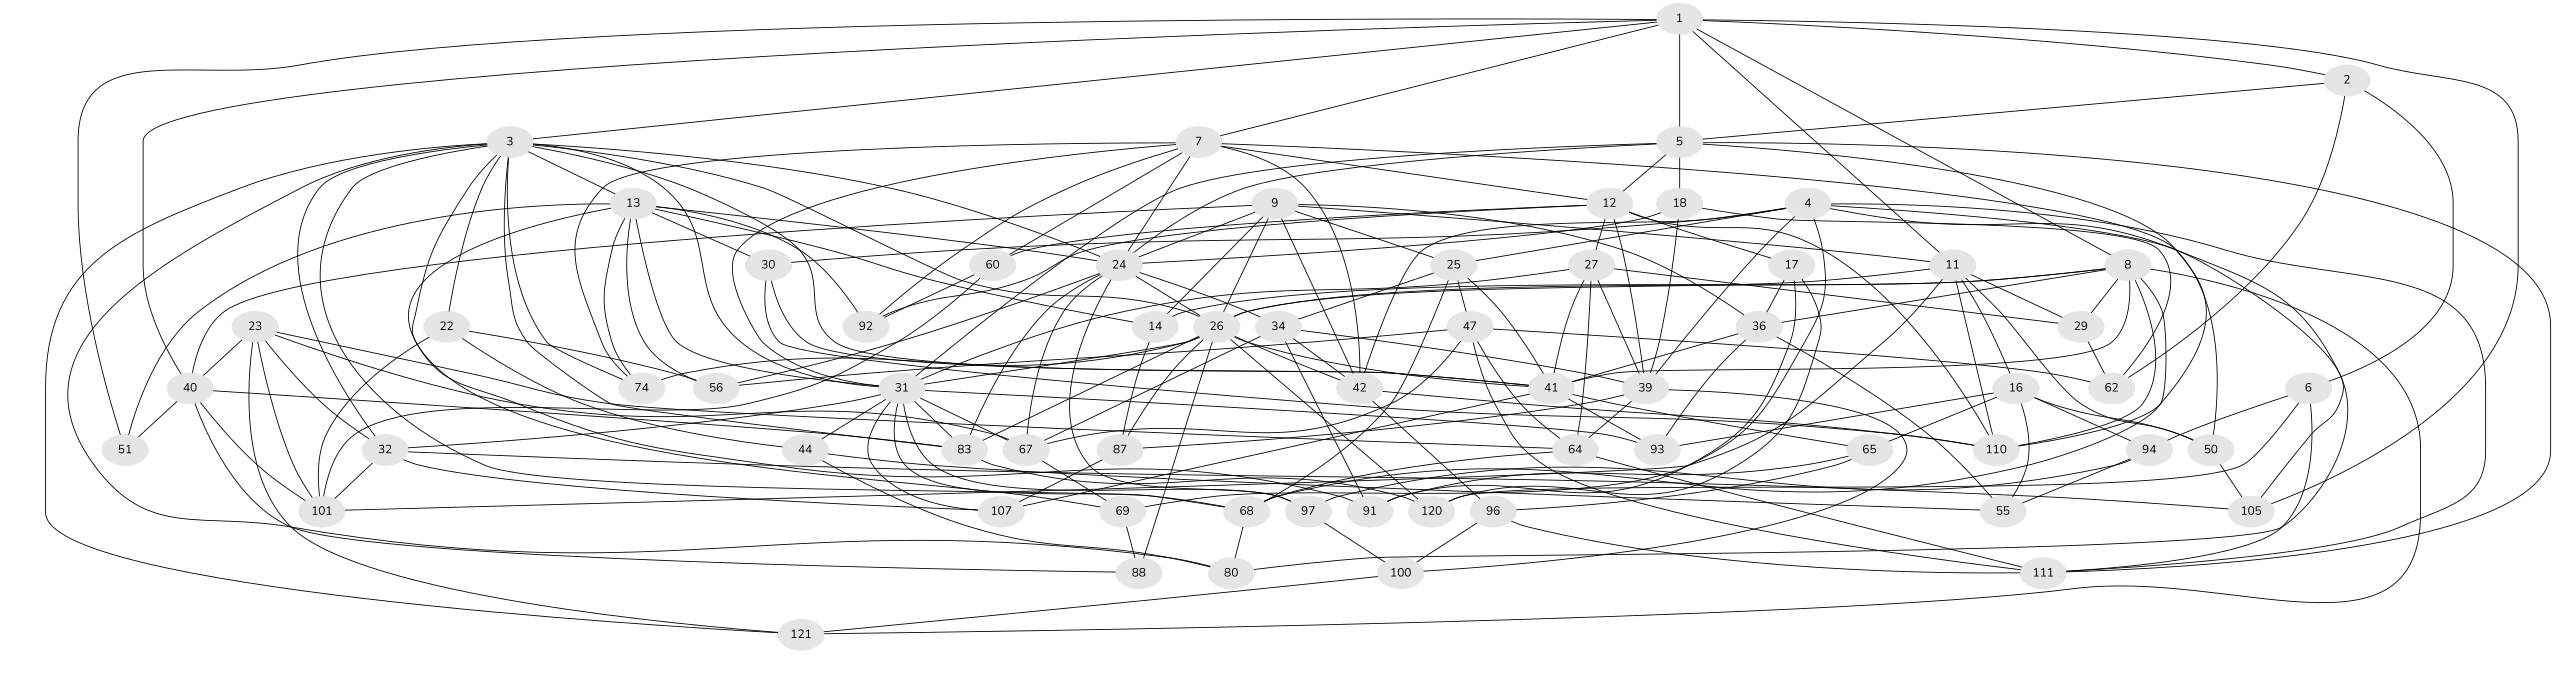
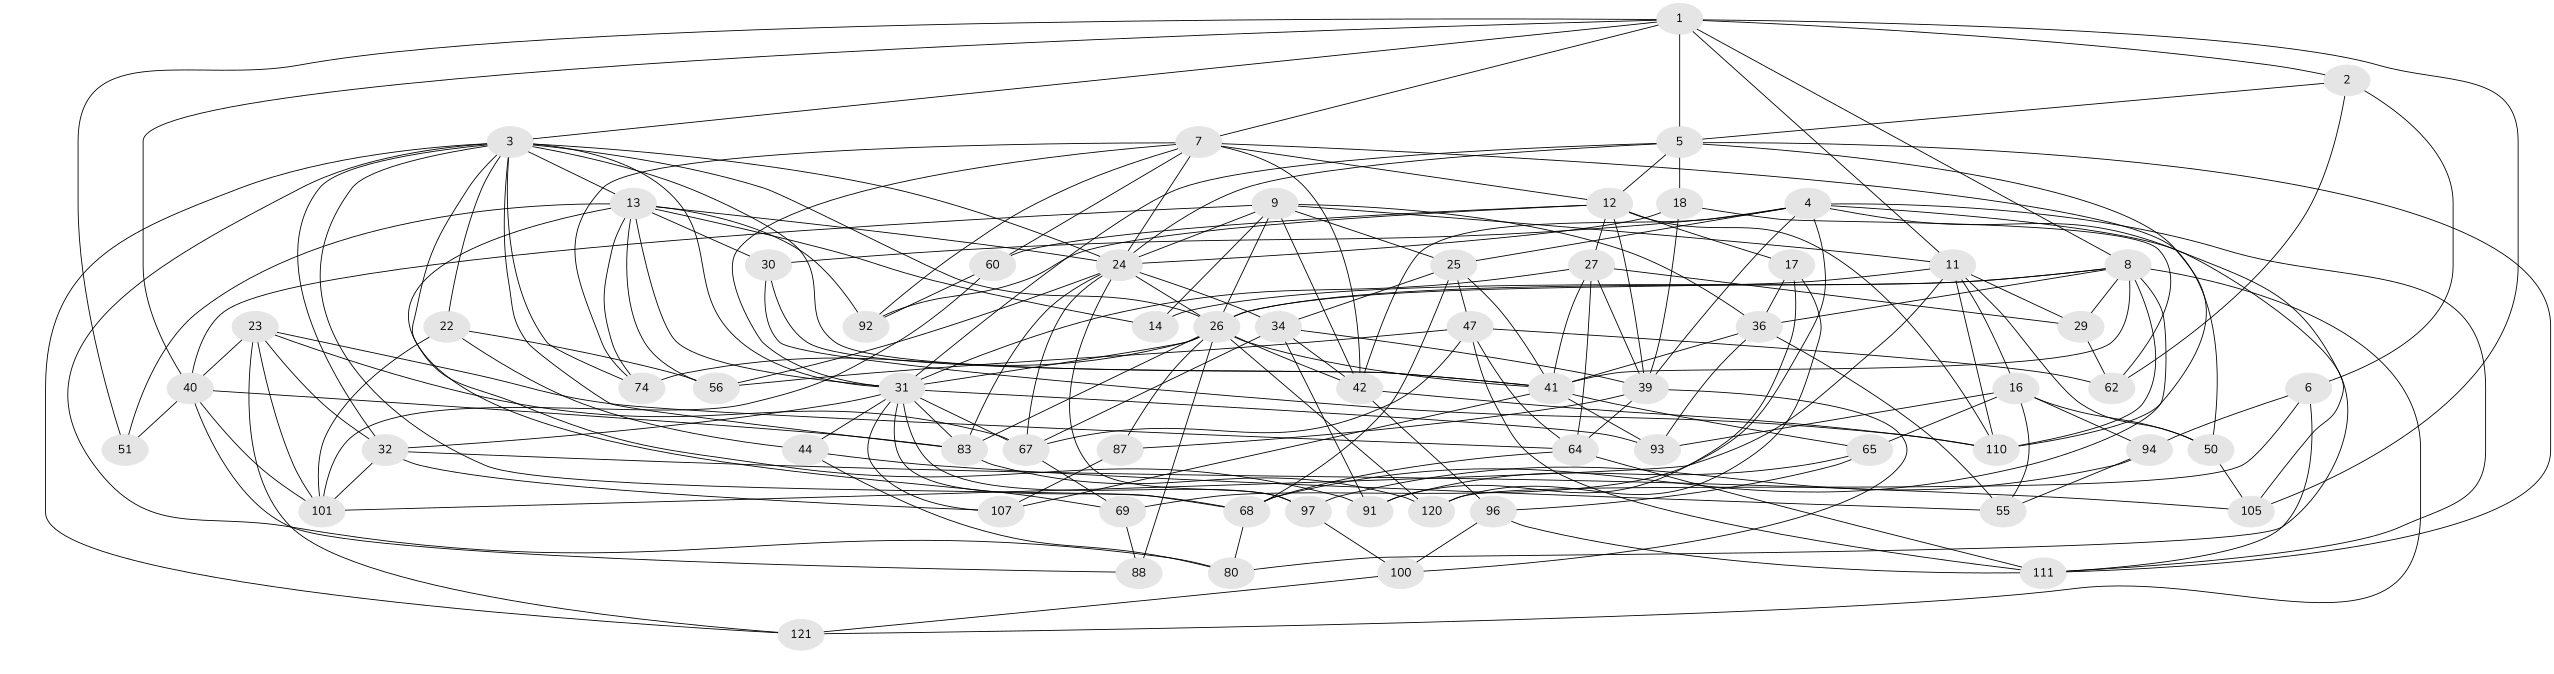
edge "14" -- "87": removed
